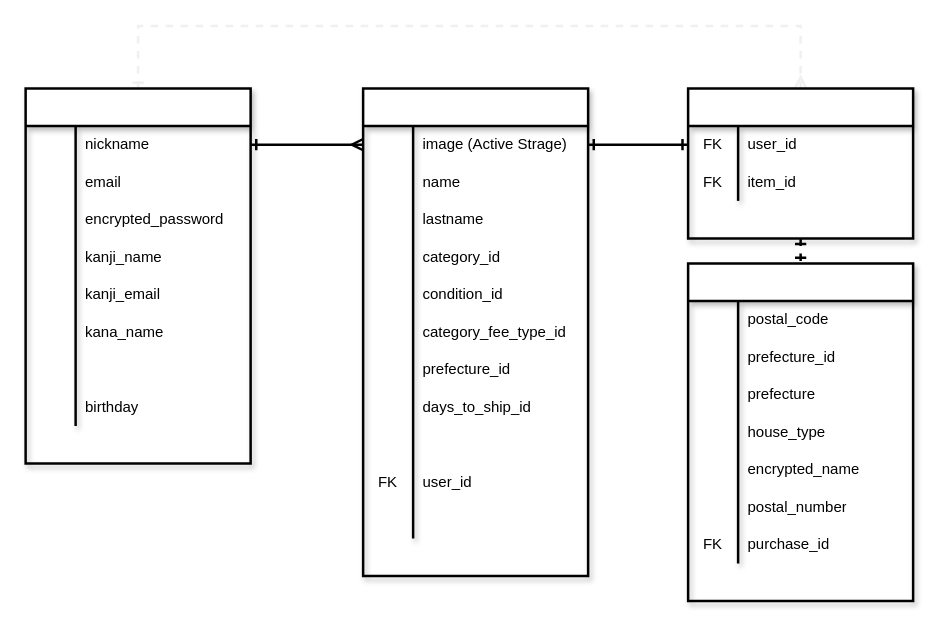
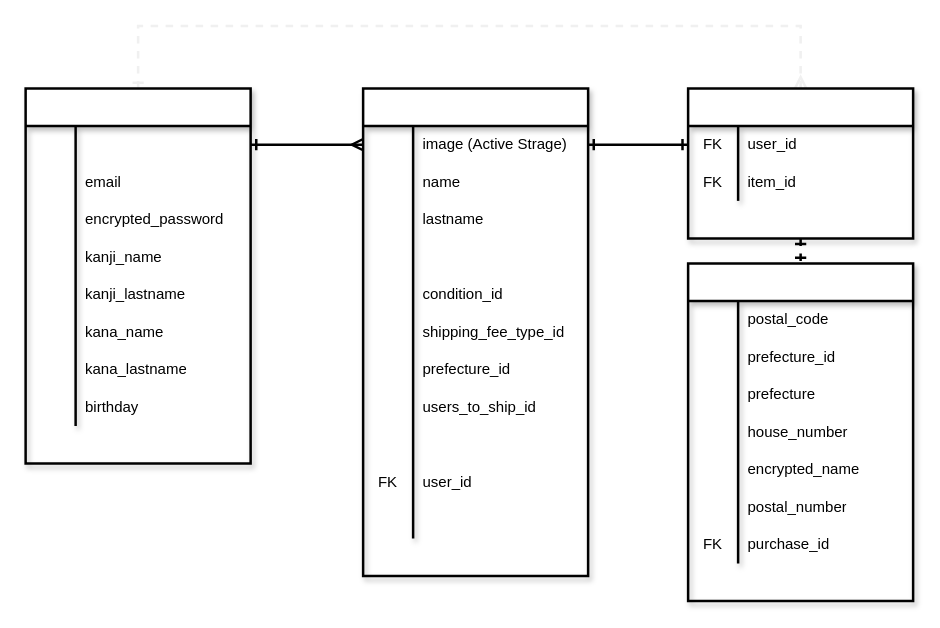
node "nickname": removed
node "category_id": removed
node "kanji_email": label "kanji_email" -> "kanji_lastname"
node "category_fee_type_id": label "category_fee_type_id" -> "shipping_fee_type_id"
node "kana_lastname": added
node "days_to_ship_id": label "days_to_ship_id" -> "users_to_ship_id"
node "house_type": label "house_type" -> "house_number"
